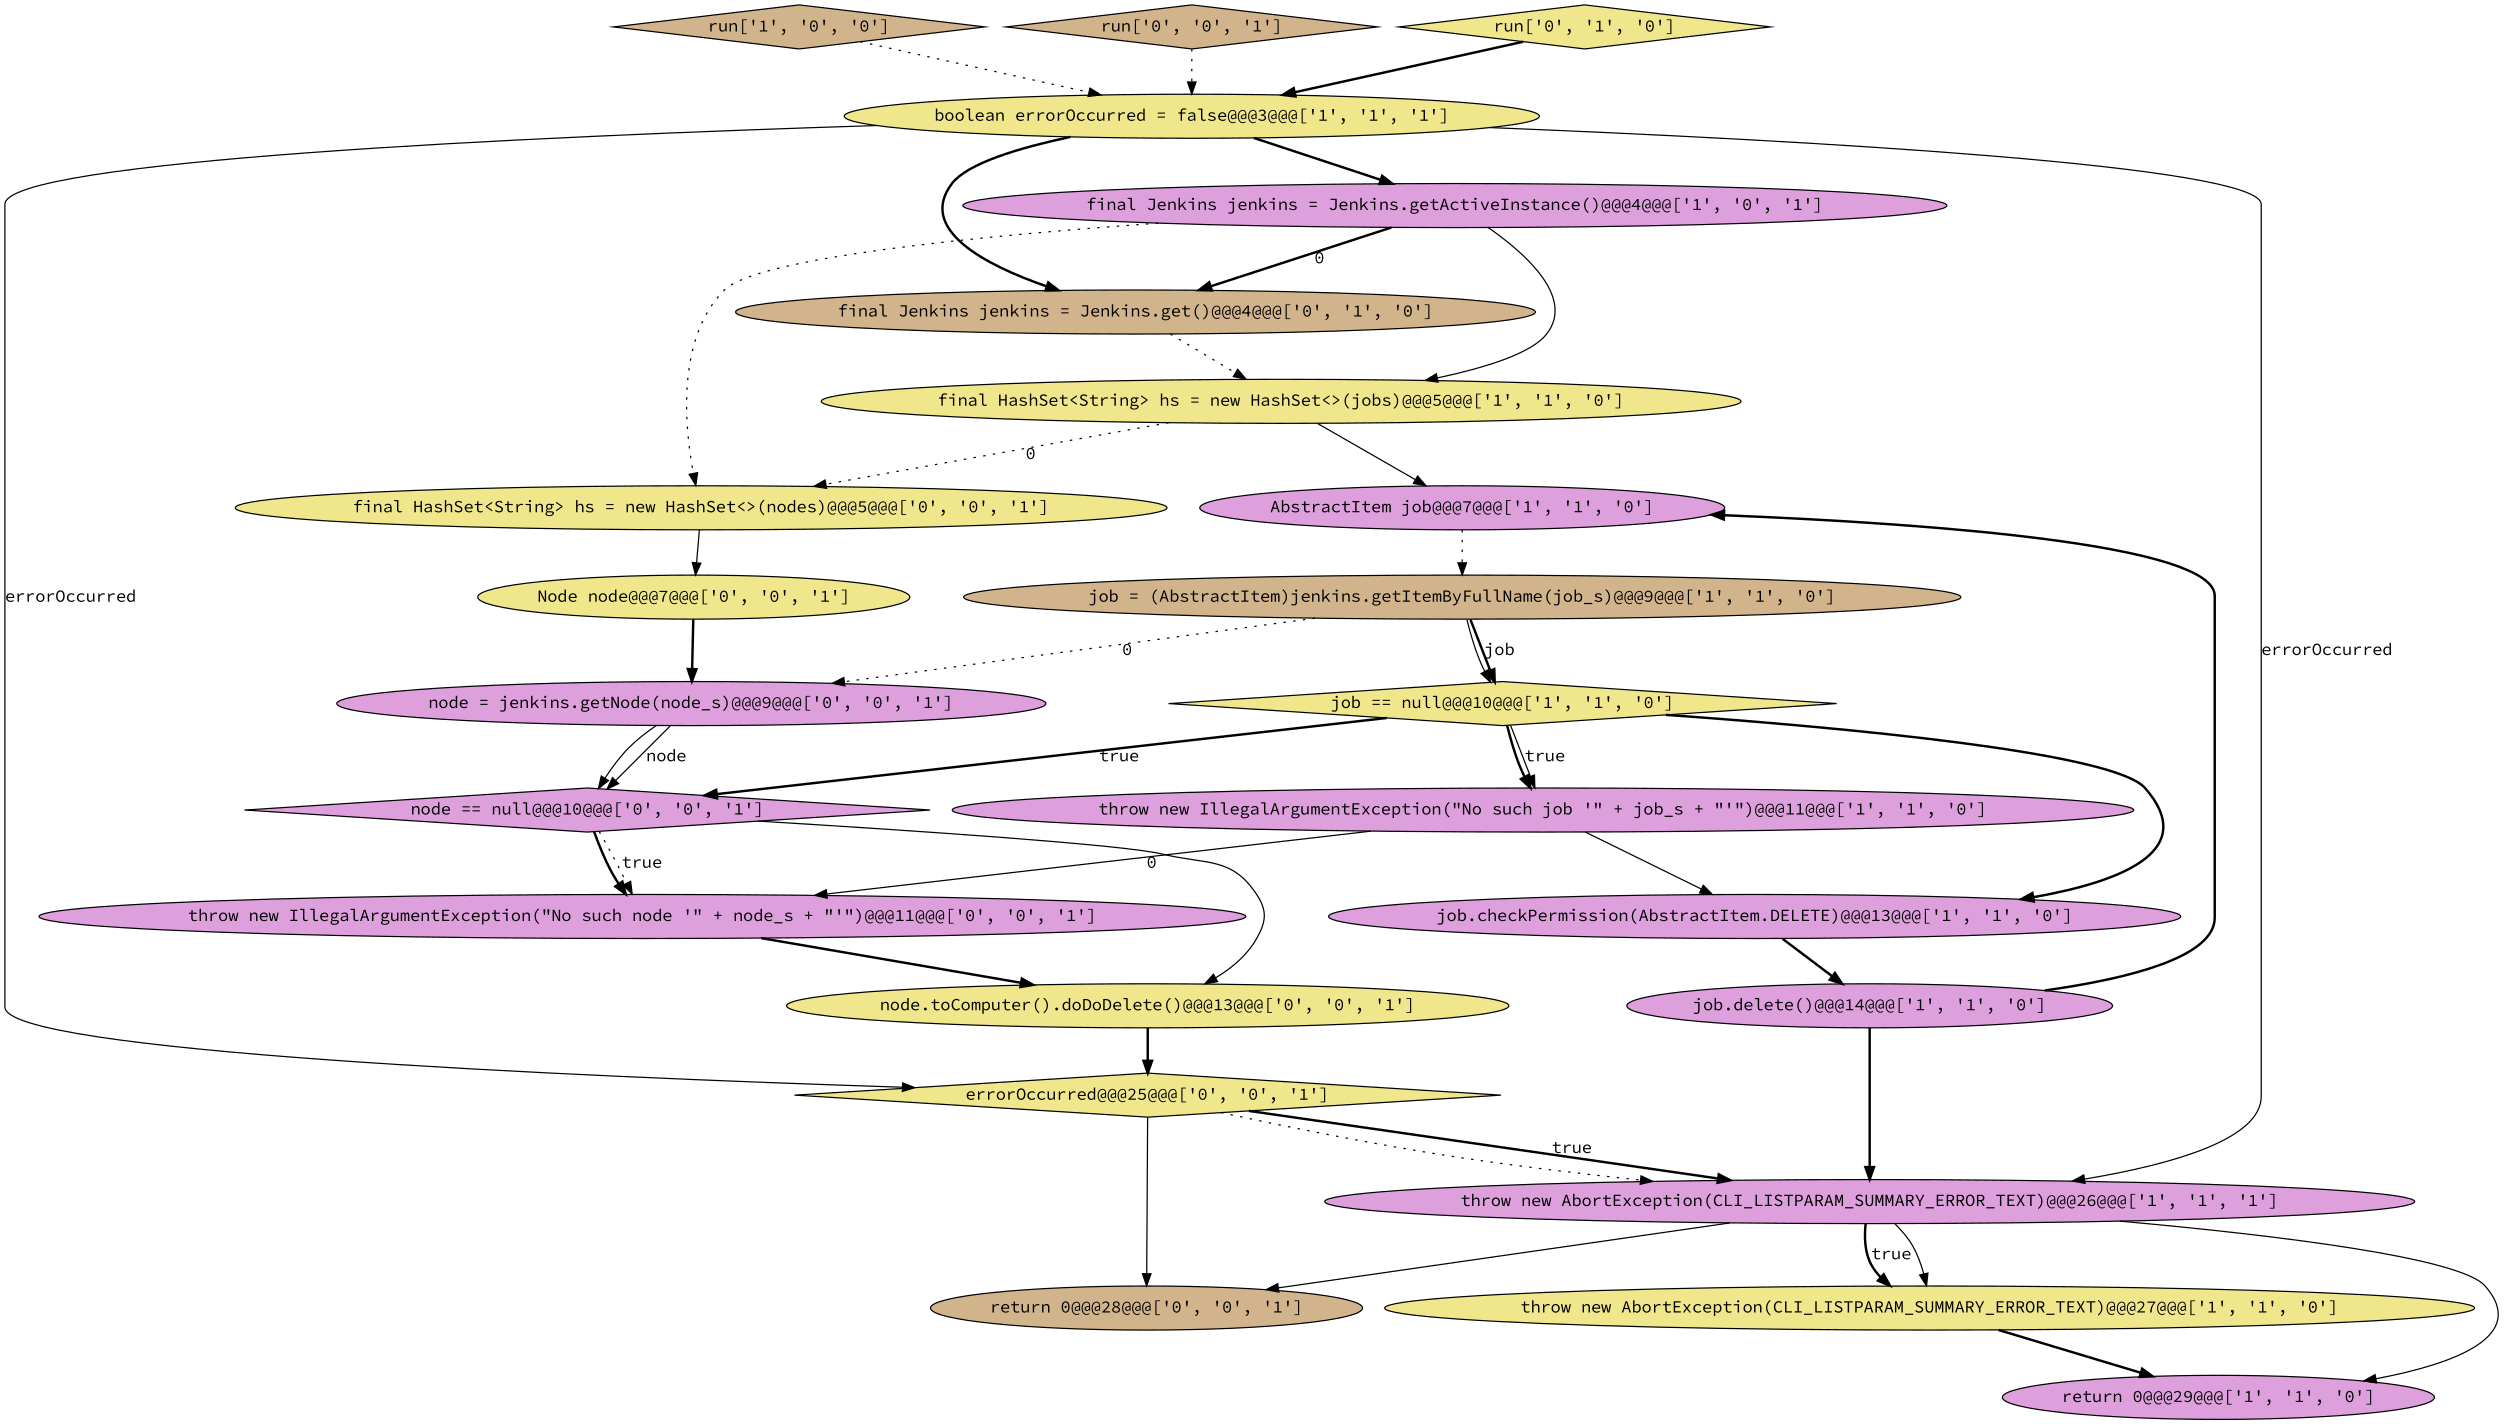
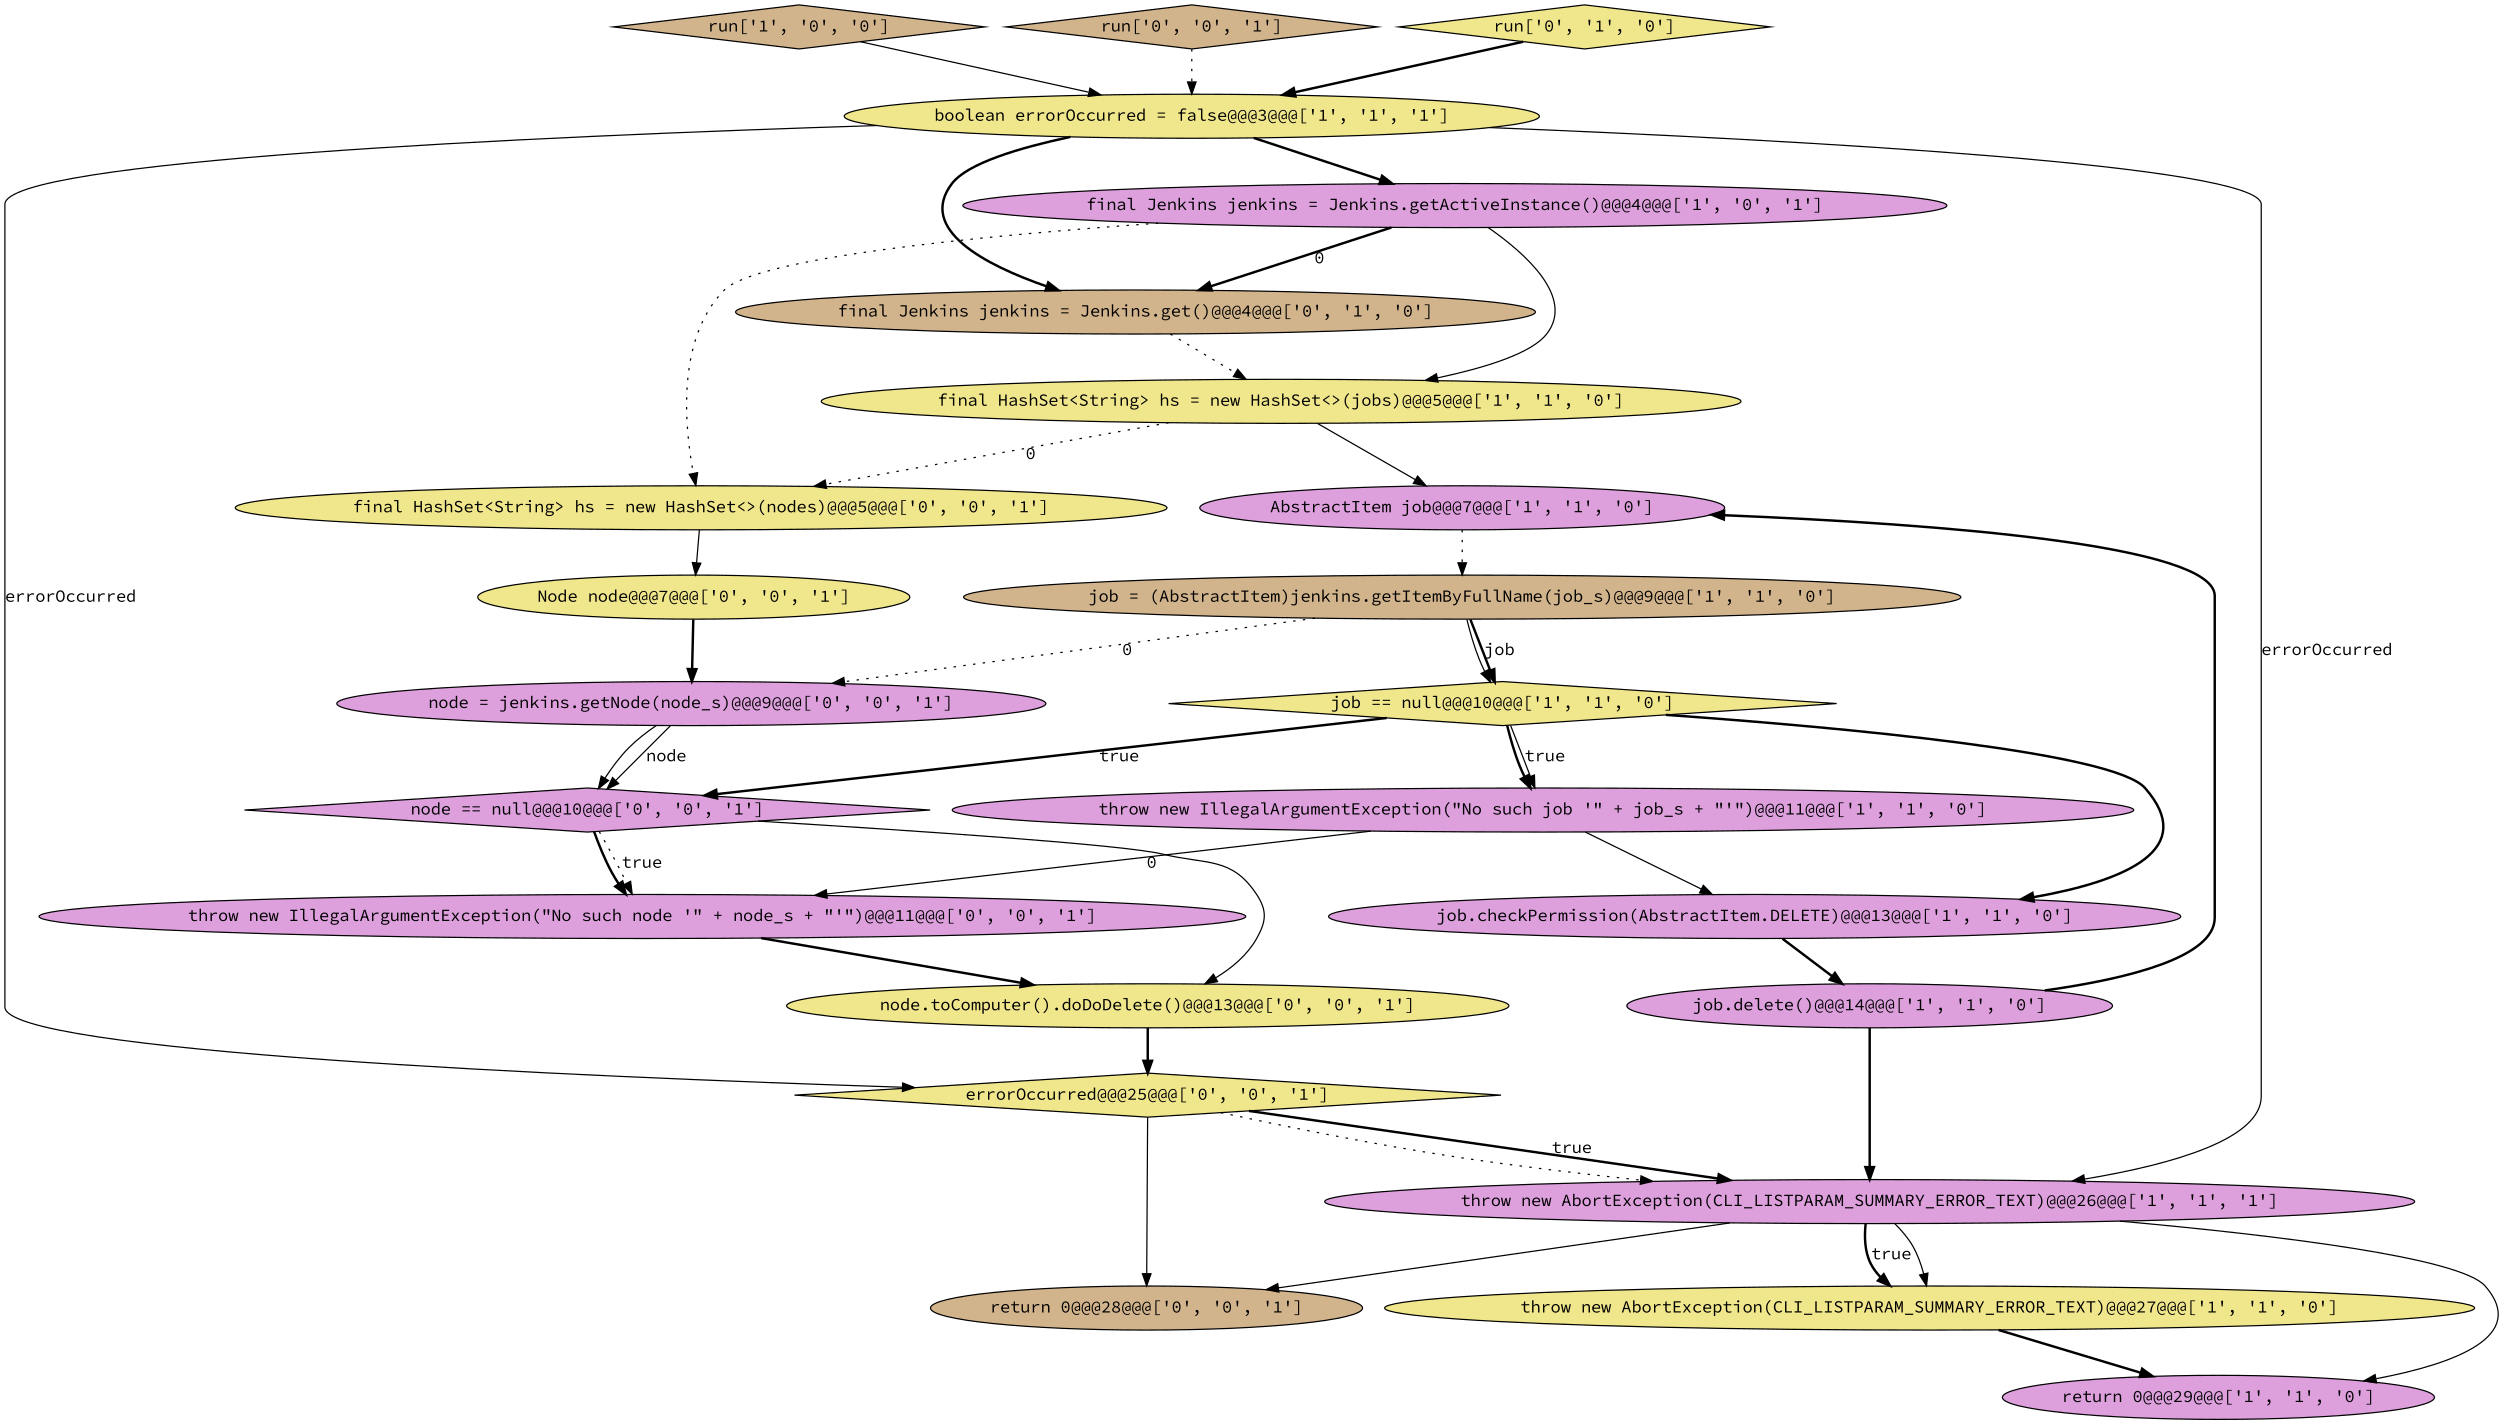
edge "run['1', '0', '0']" -> "boolean errorOccurred = false@@@3@@@['1', '1', '1']": style dotted -> solid
